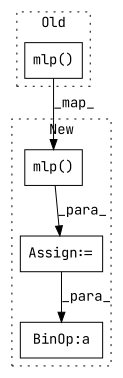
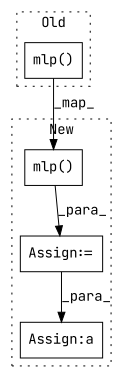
node "BinOp:a": label "BinOp:a" -> "Assign:a"
